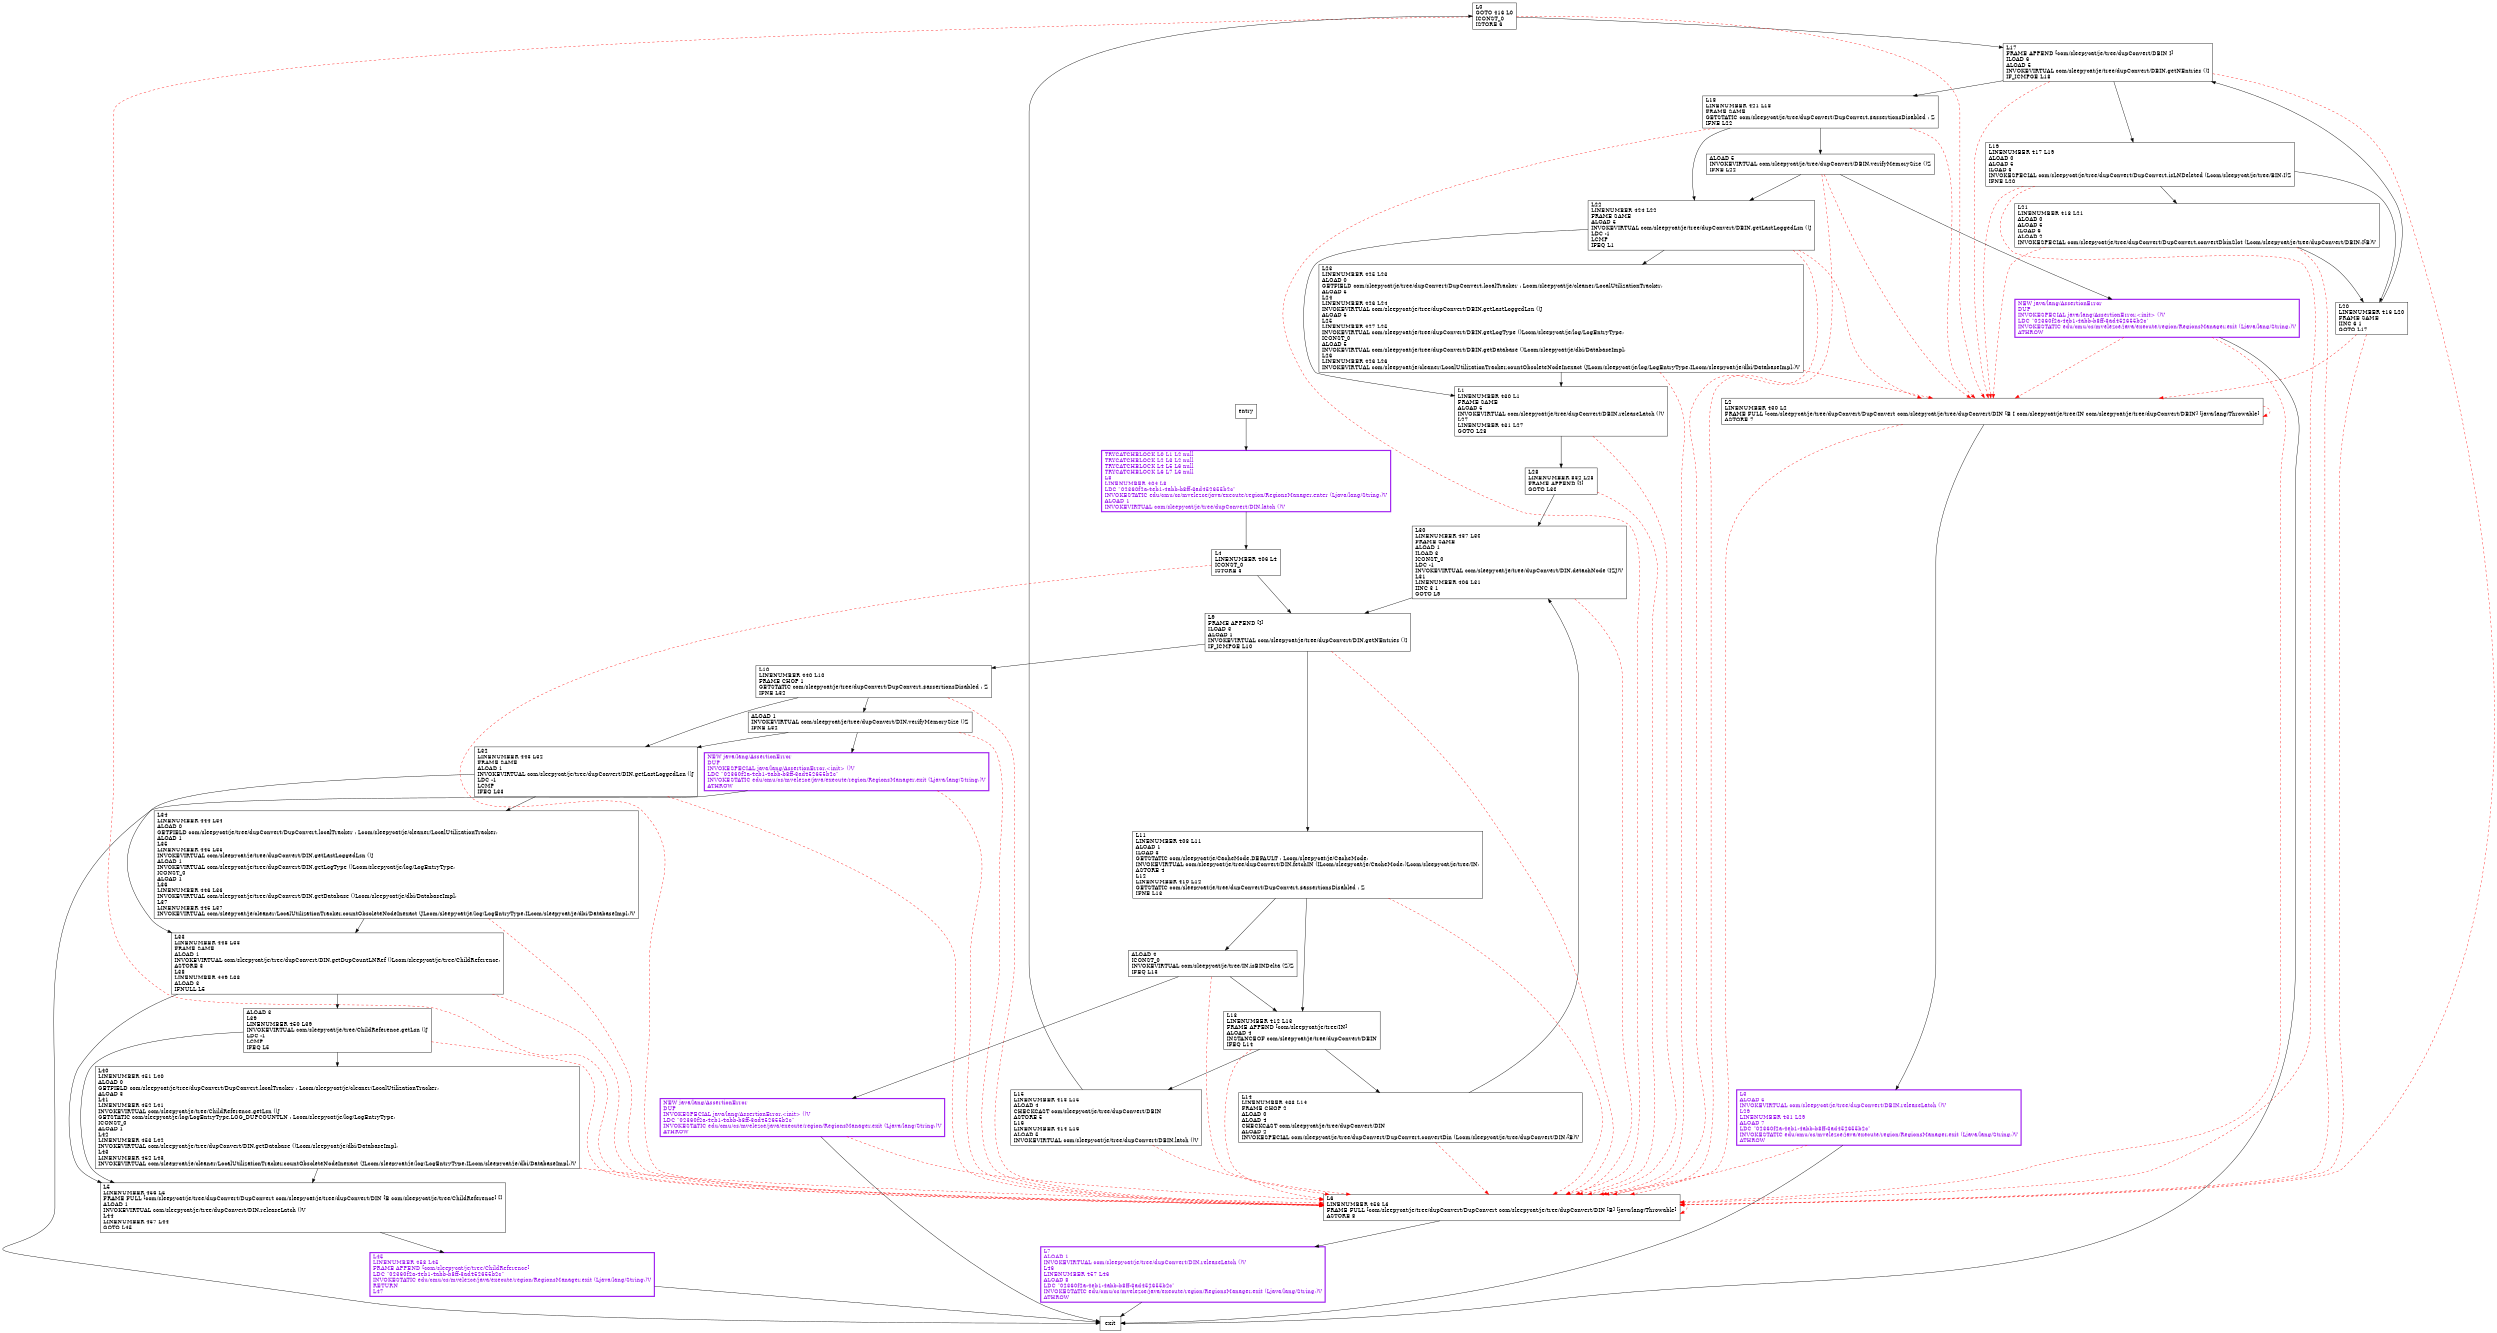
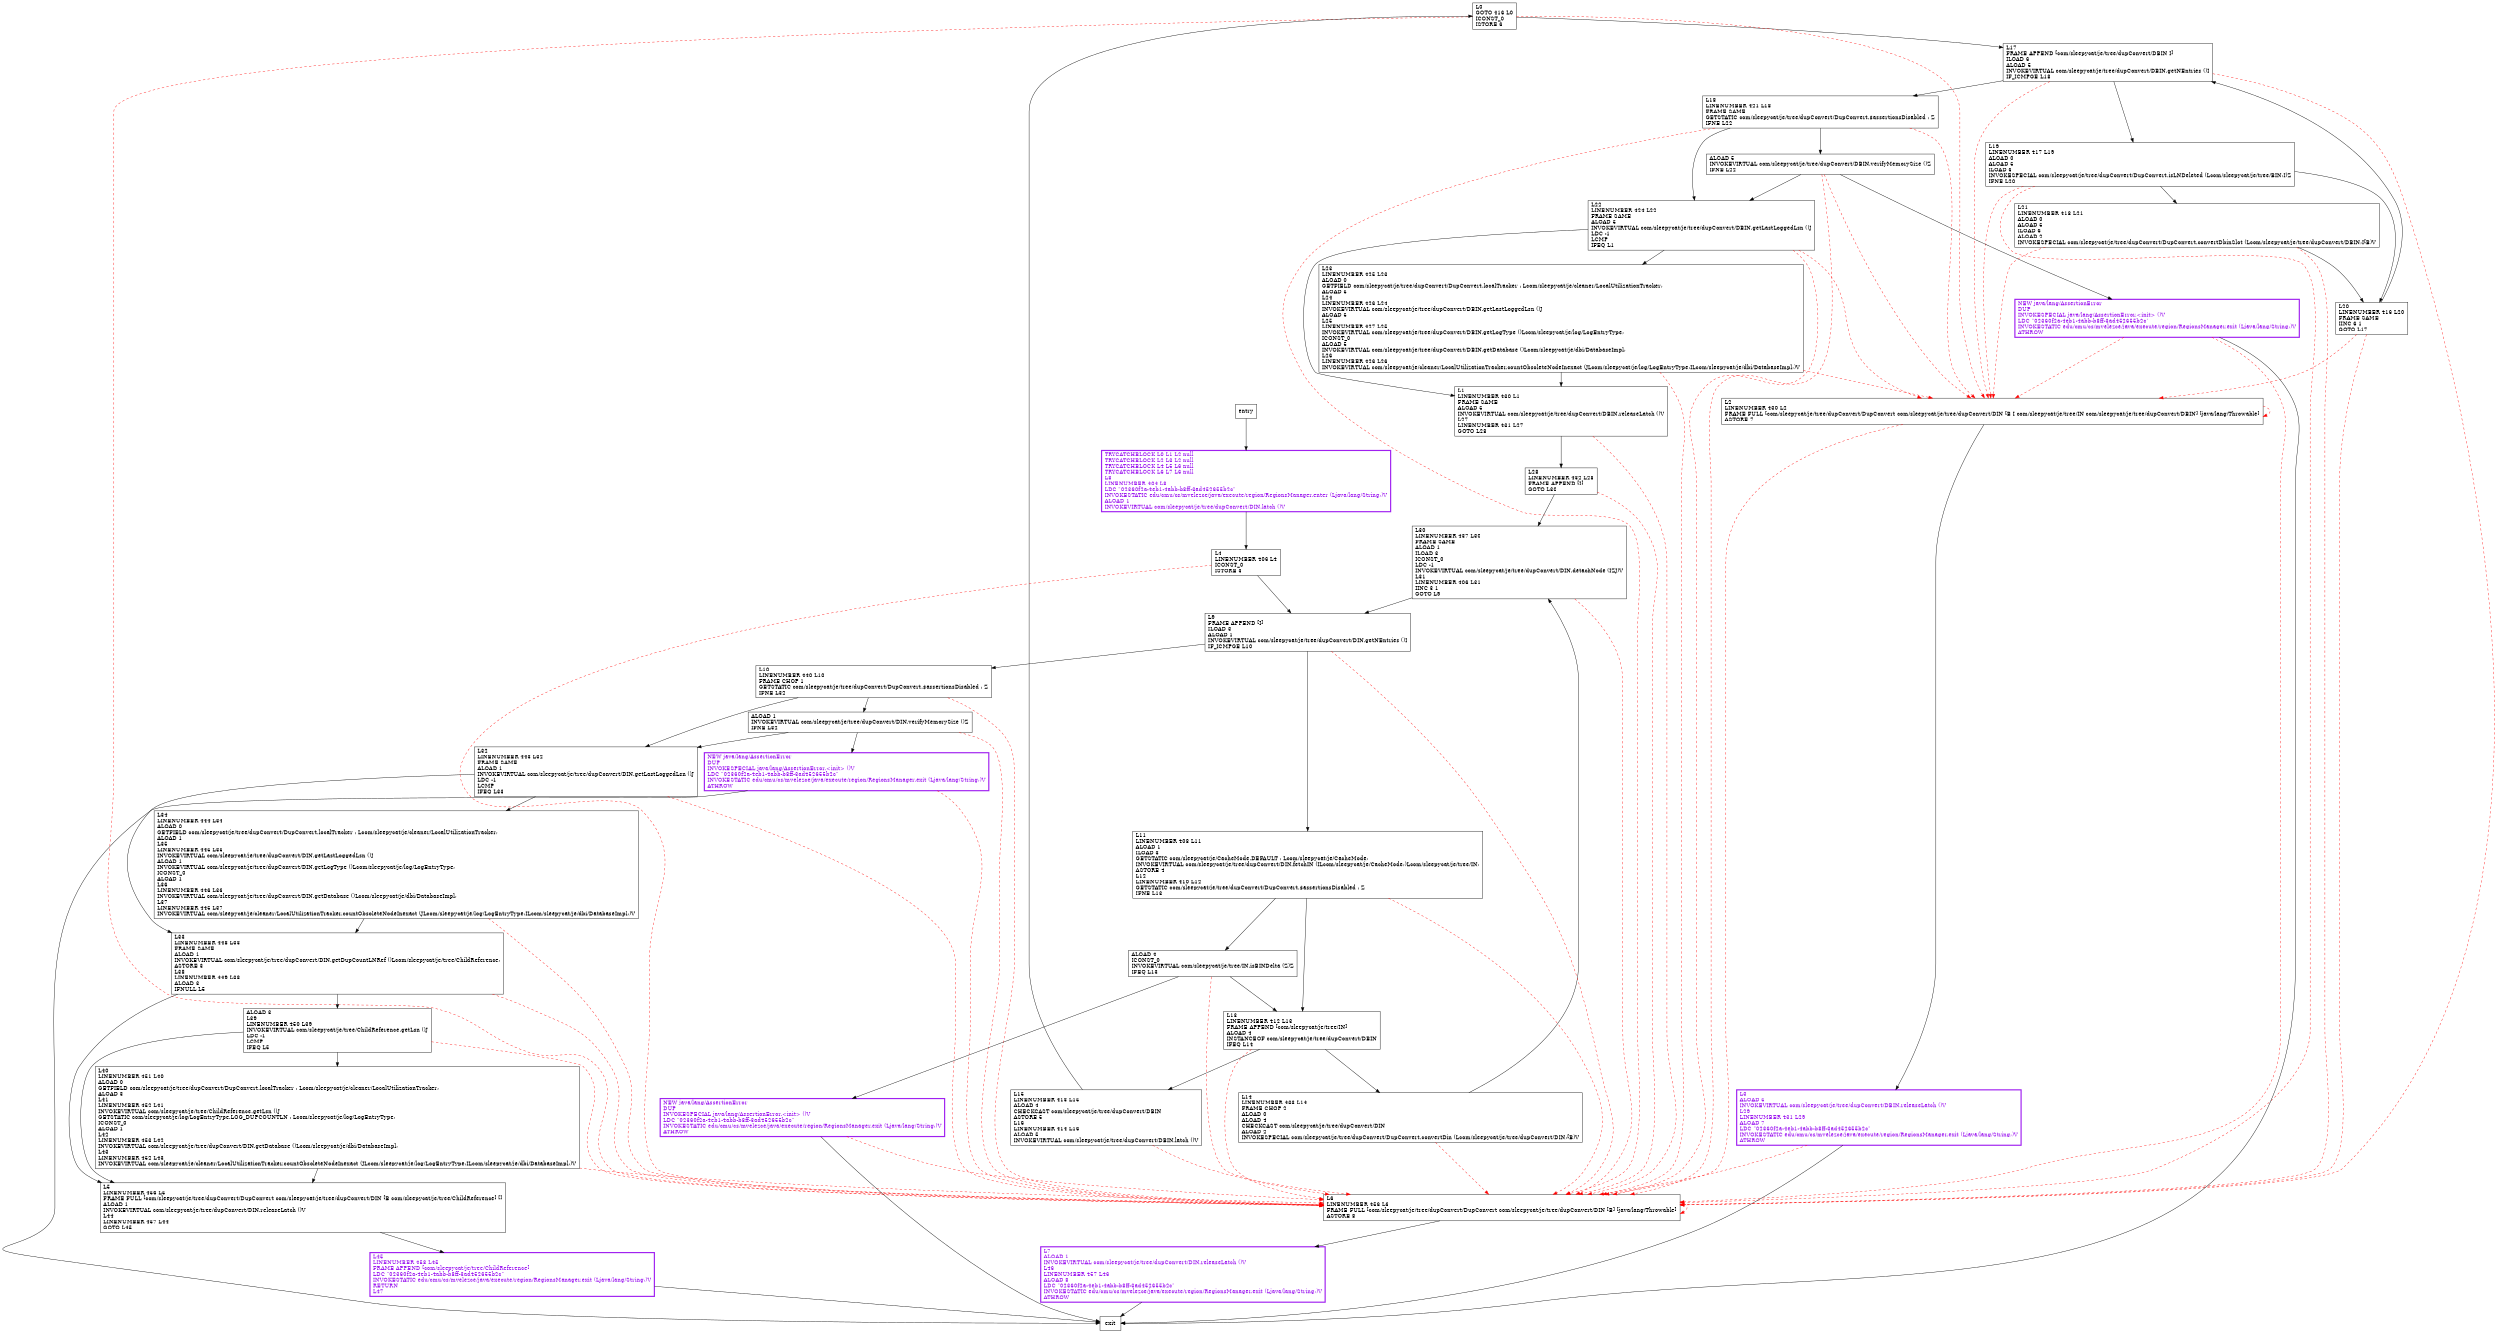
node "L28 LINENUMBER 832 L28 FRAME APPEND [I] GOTO L30": label "L28 LINENUMBER 832 L28 FRAME APPEND [I] GOTO L30" -> "L28 LINENUMBER 432 L28 FRAME APPEND [I] GOTO L30"
